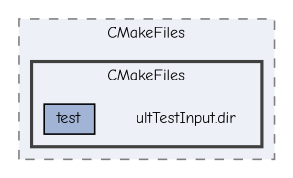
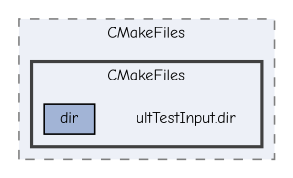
node "test": label "test" -> "dir"
